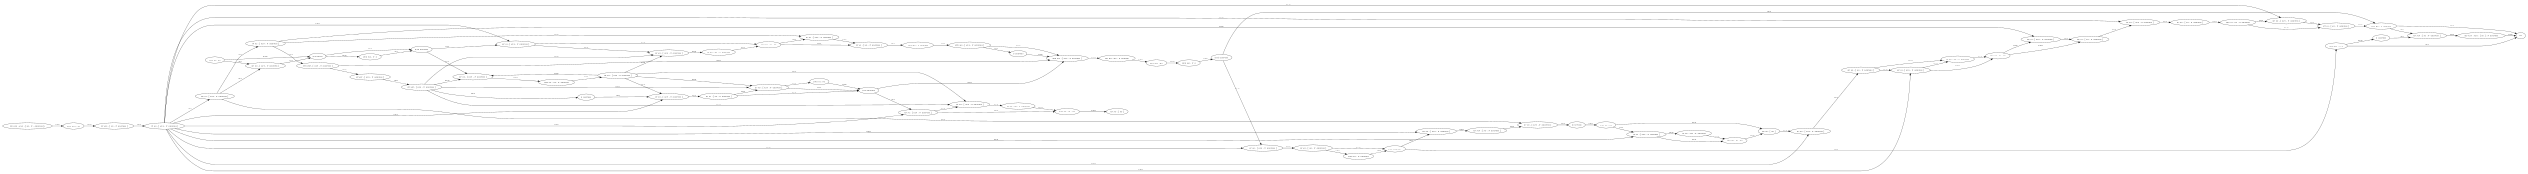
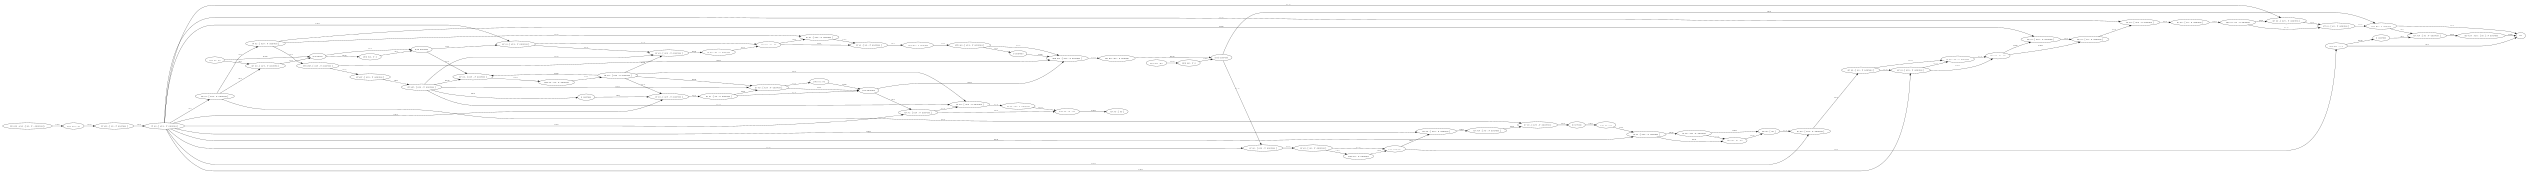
edge "eor w0 , w0 , # address" -> "uxtb w0 , w0": now "eor w0 , w0 , # address" -> "b.eq address"
edge "mov x2 , x0" -> "str x2 , [ x0 ]": now "lsl x0 , x19 , # address" -> "str x2 , [ x0 ]"
